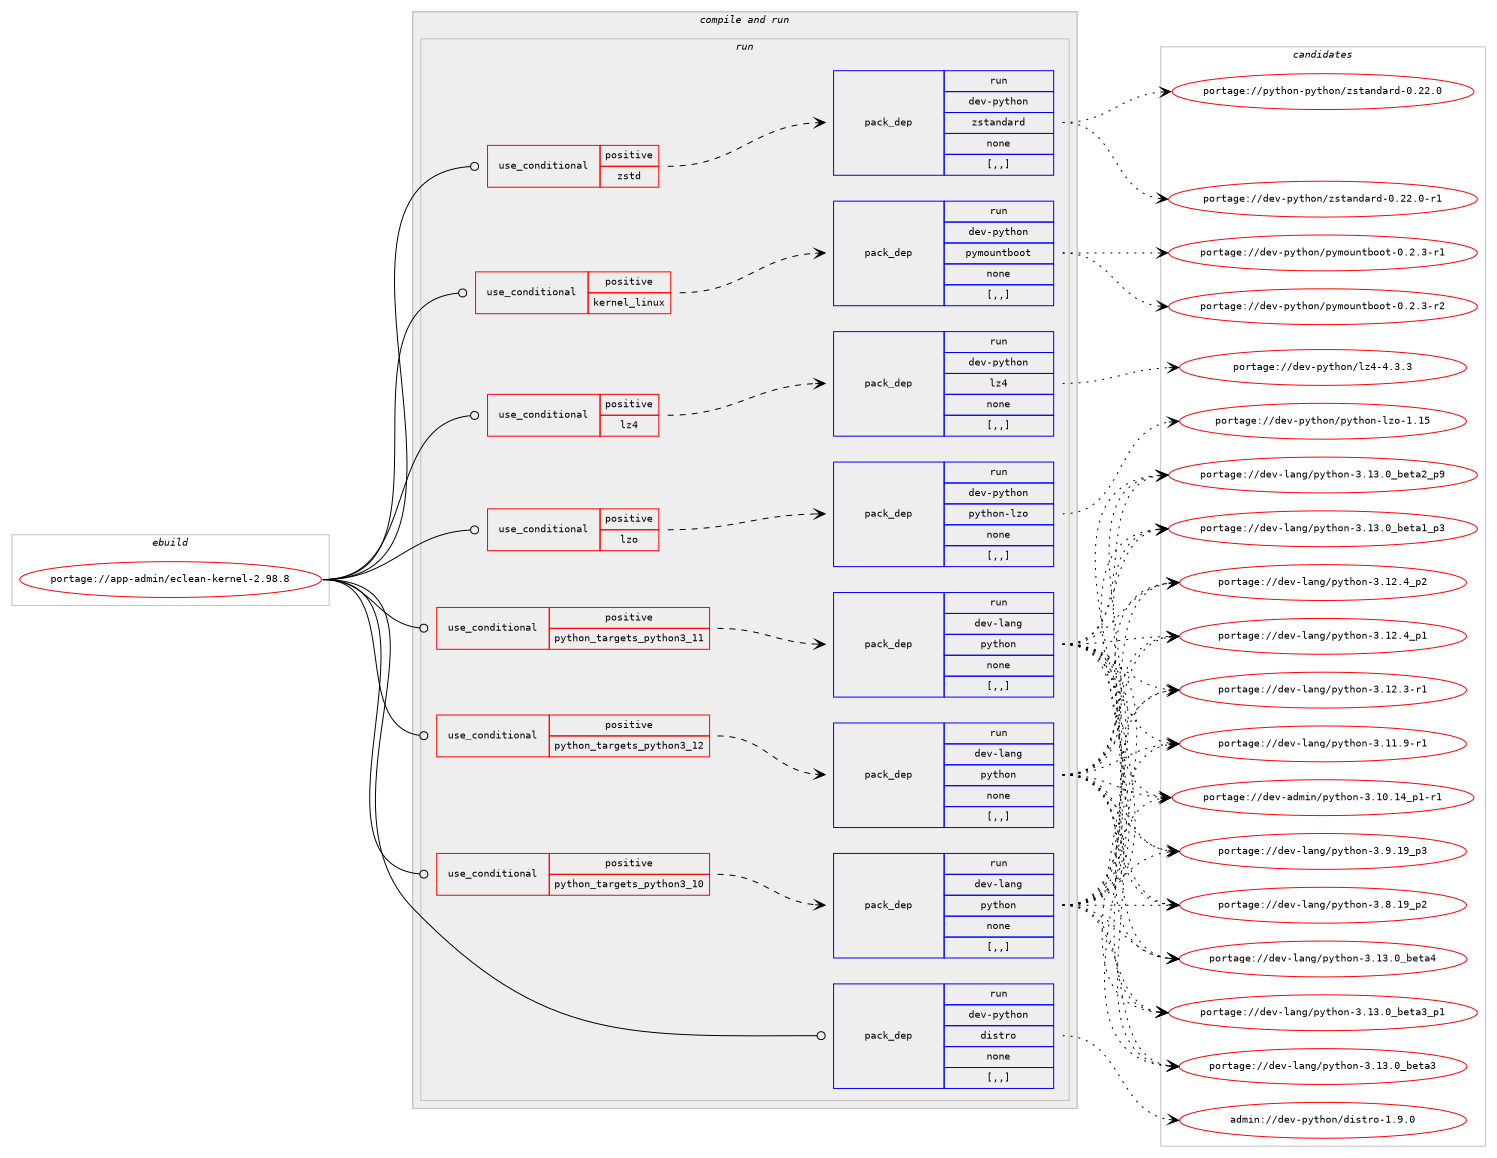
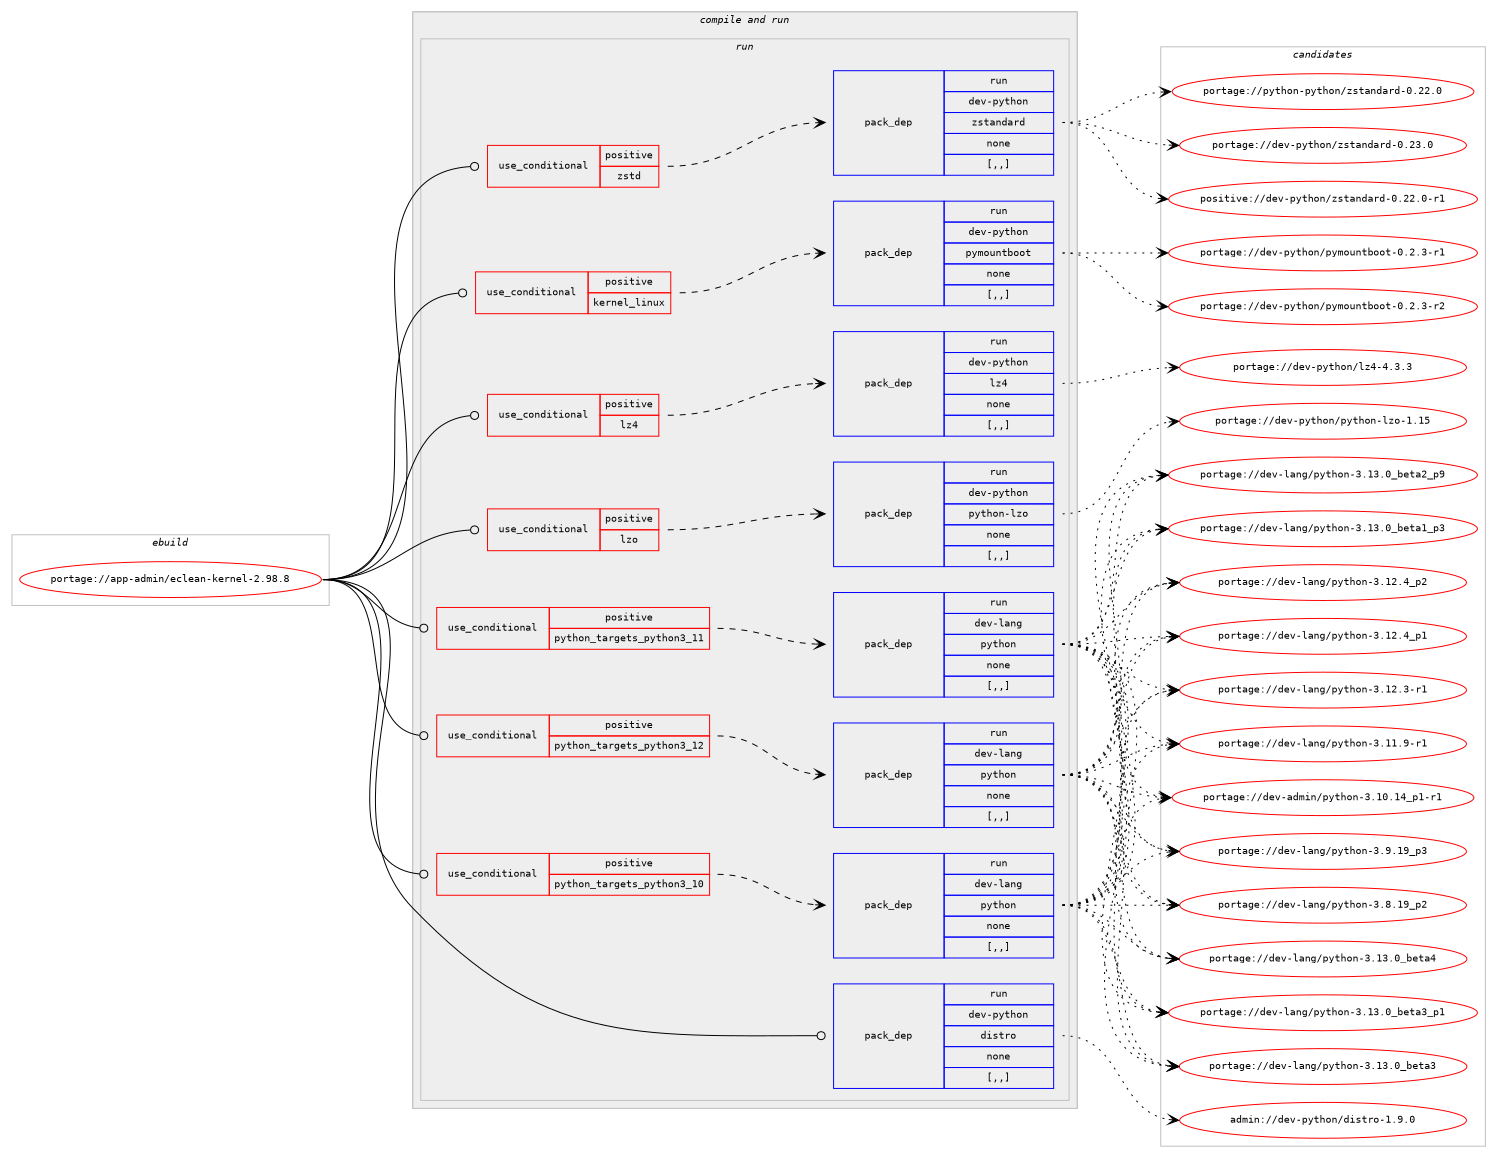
node "portage://dev-python/zstandard-0.23.0": added
node "portage://dev-python/zstandard-0.22.0-r1": label "portage://dev-python/zstandard-0.22.0-r1" -> "positive://dev-python/zstandard-0.22.0-r1"
